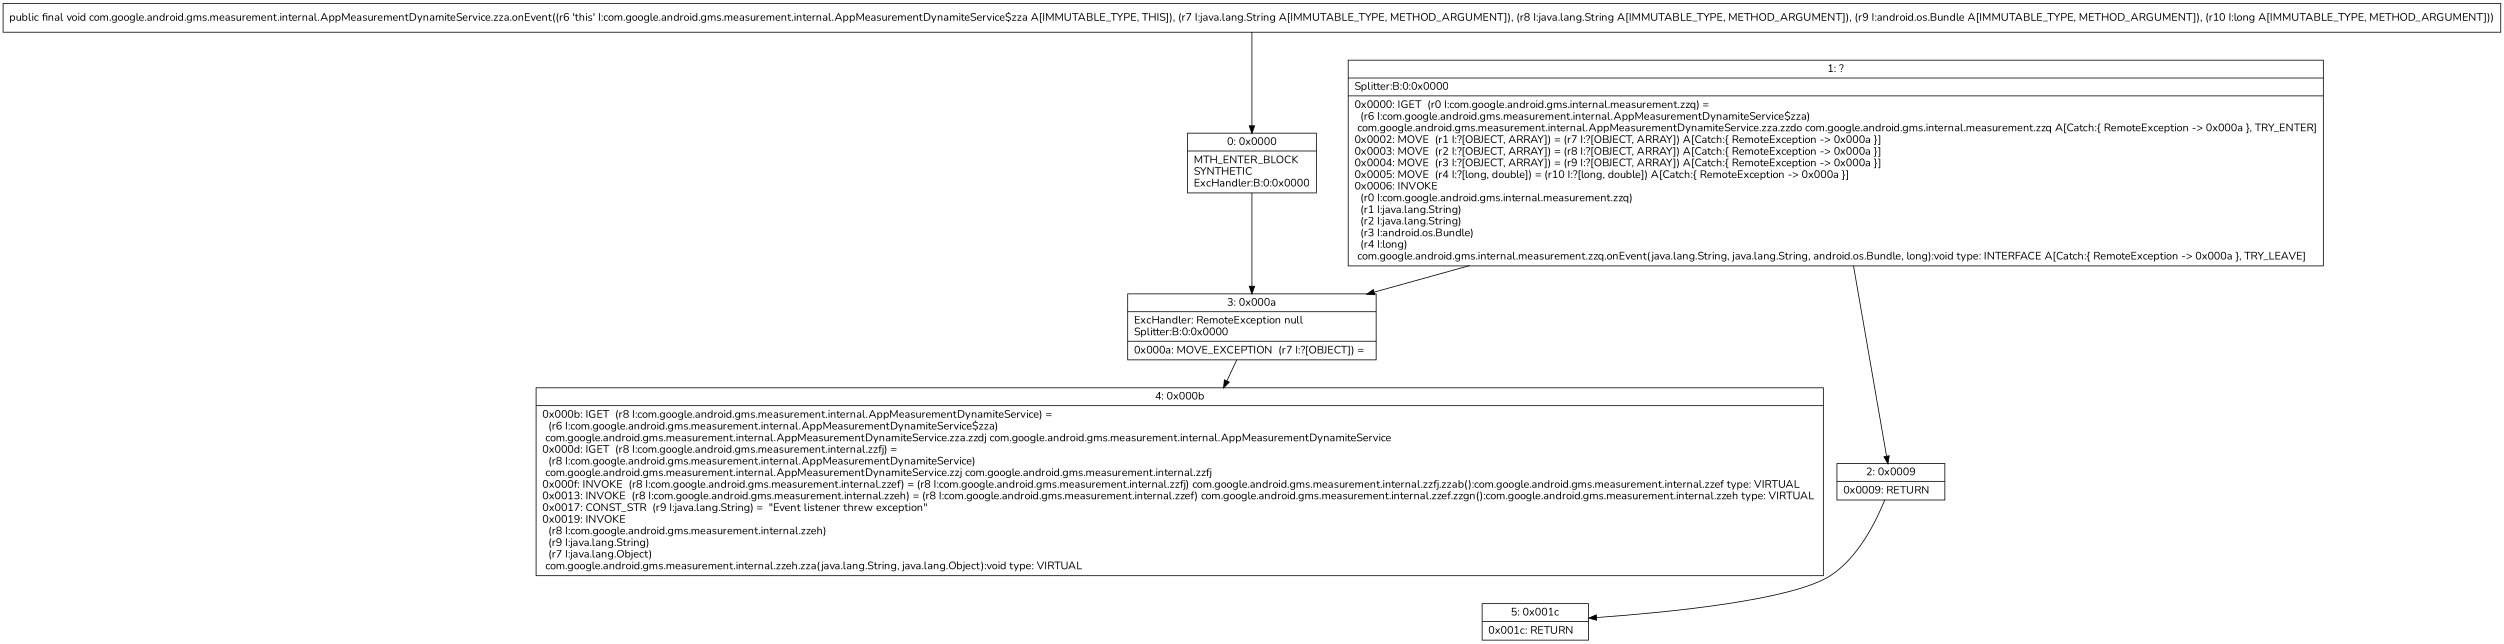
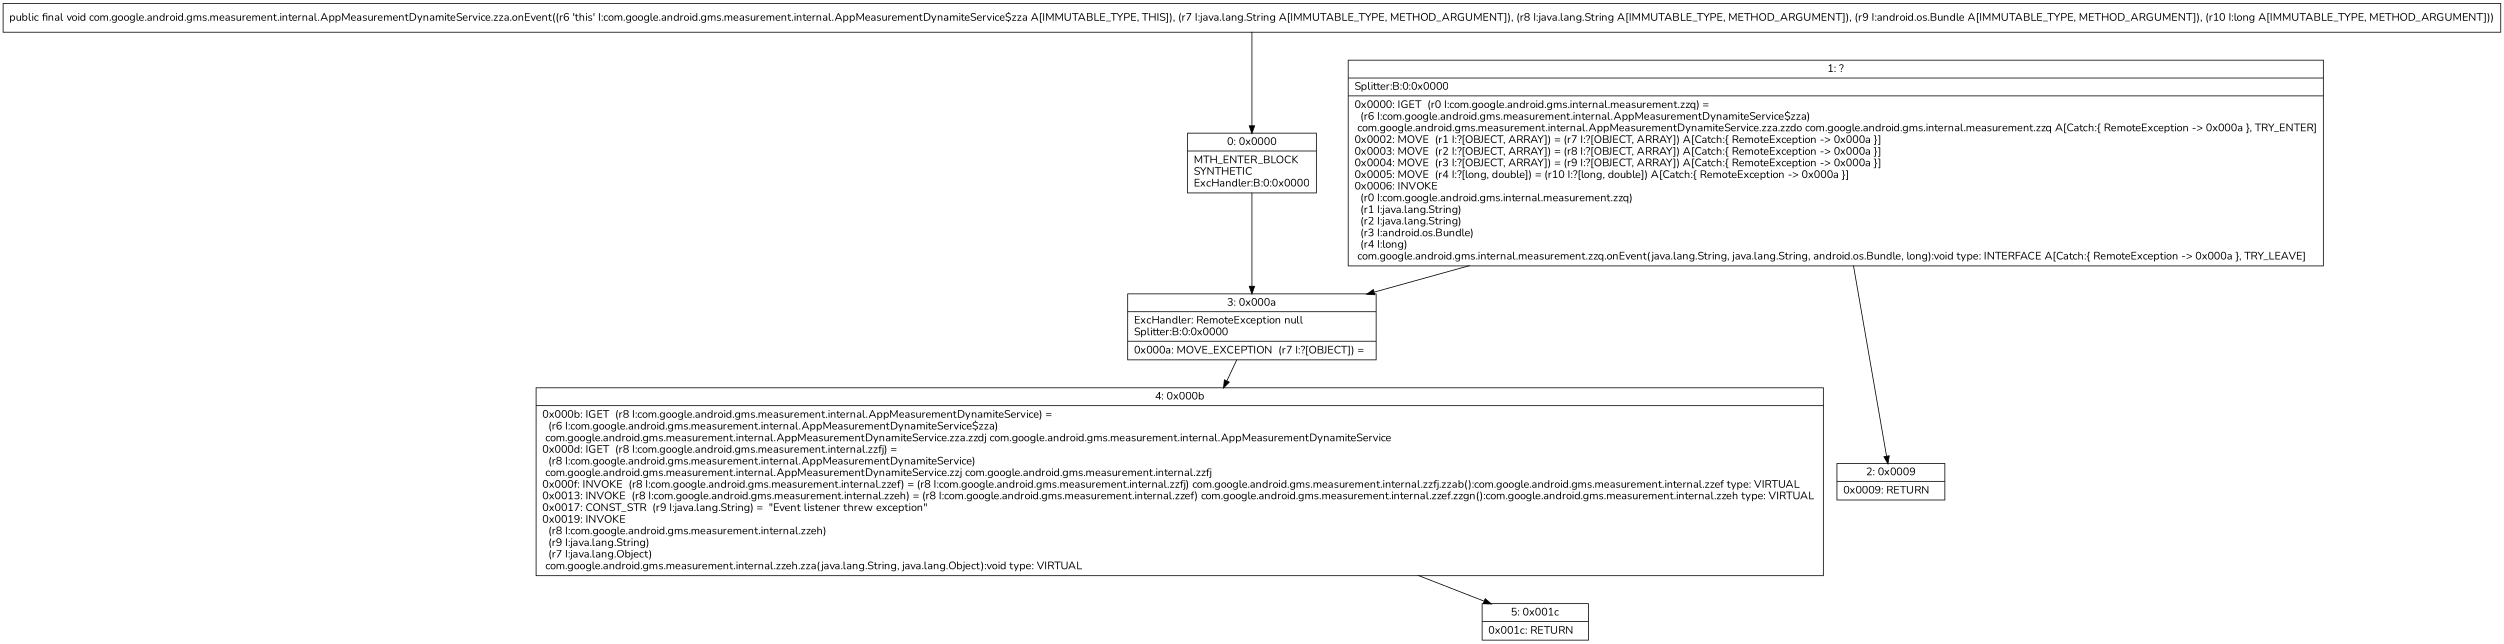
edge "2: 0x0009" -> "5: 0x001c": now "4: 0x000b" -> "5: 0x001c"
